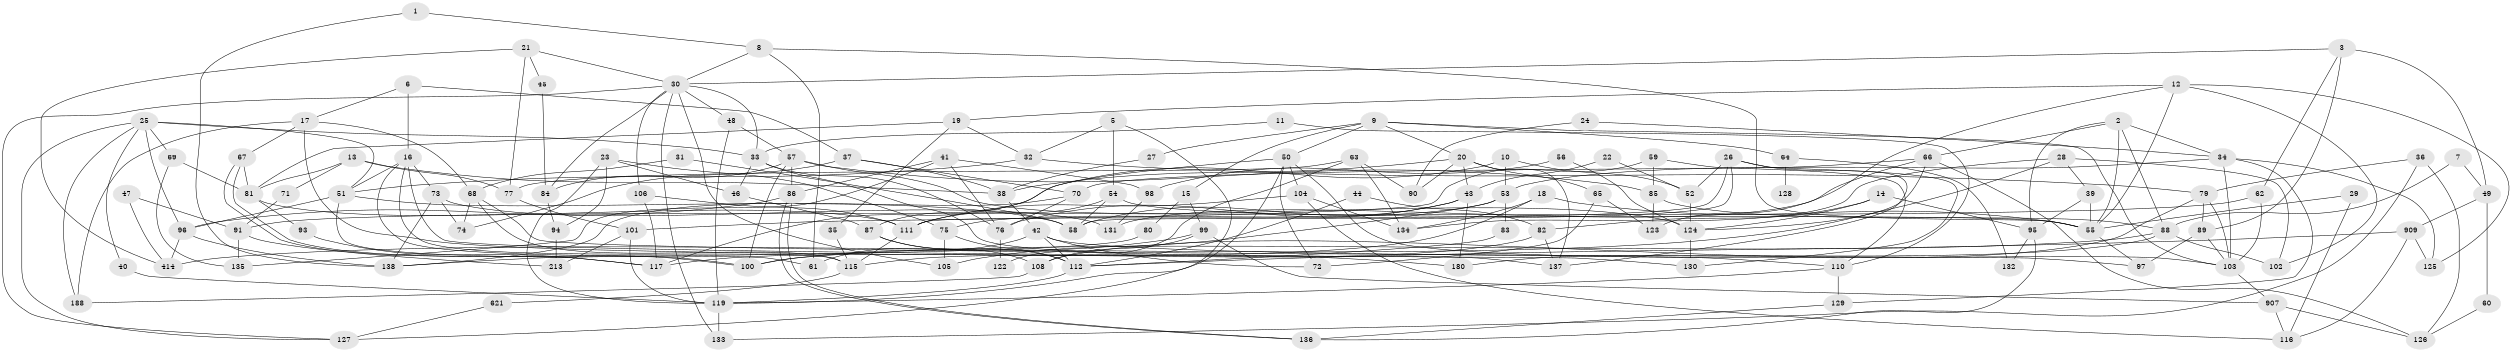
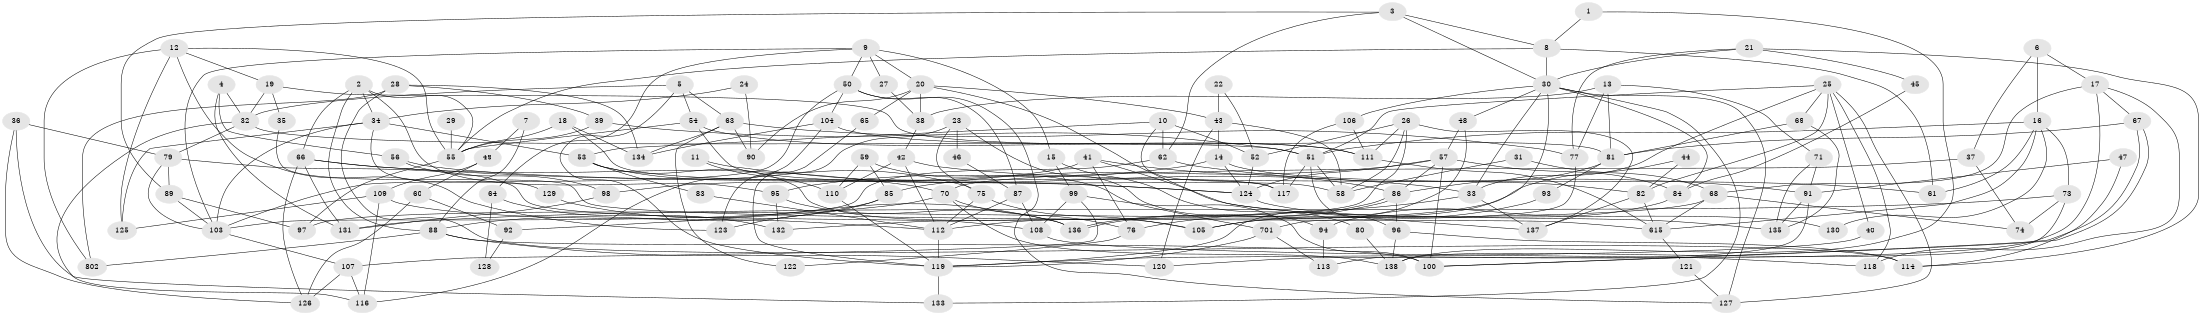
node "4": added
edge "3" -- "49": now "3" -- "8"
edge "5" -- "63": added
edge "10" -- "62": added
edge "37" -- "38": removed
edge "25" -- "96": now "25" -- "82"
edge "33" -- "46": removed
edge "71" -- "135": added
edge "26" -- "130": now "26" -- "132"
edge "43" -- "76": now "43" -- "14"
edge "81" -- "111": now "81" -- "86"
edge "39" -- "95": now "39" -- "51"
node "92": added
node "101": label "101" -> "701"
node "909": label "909" -> "109"
edge "93" -- "117": now "93" -- "105"
node "414": label "414" -> "114"
node "213": label "213" -> "113"
node "115": label "115" -> "615"
node "72": removed
node "180": label "180" -> "120"
node "102": label "102" -> "802"
edge "29" -- "116": now "32" -- "116"
edge "110" -- "129": removed
node "188": label "188" -> "118"
node "621": label "621" -> "121"
node "907": label "907" -> "107"
